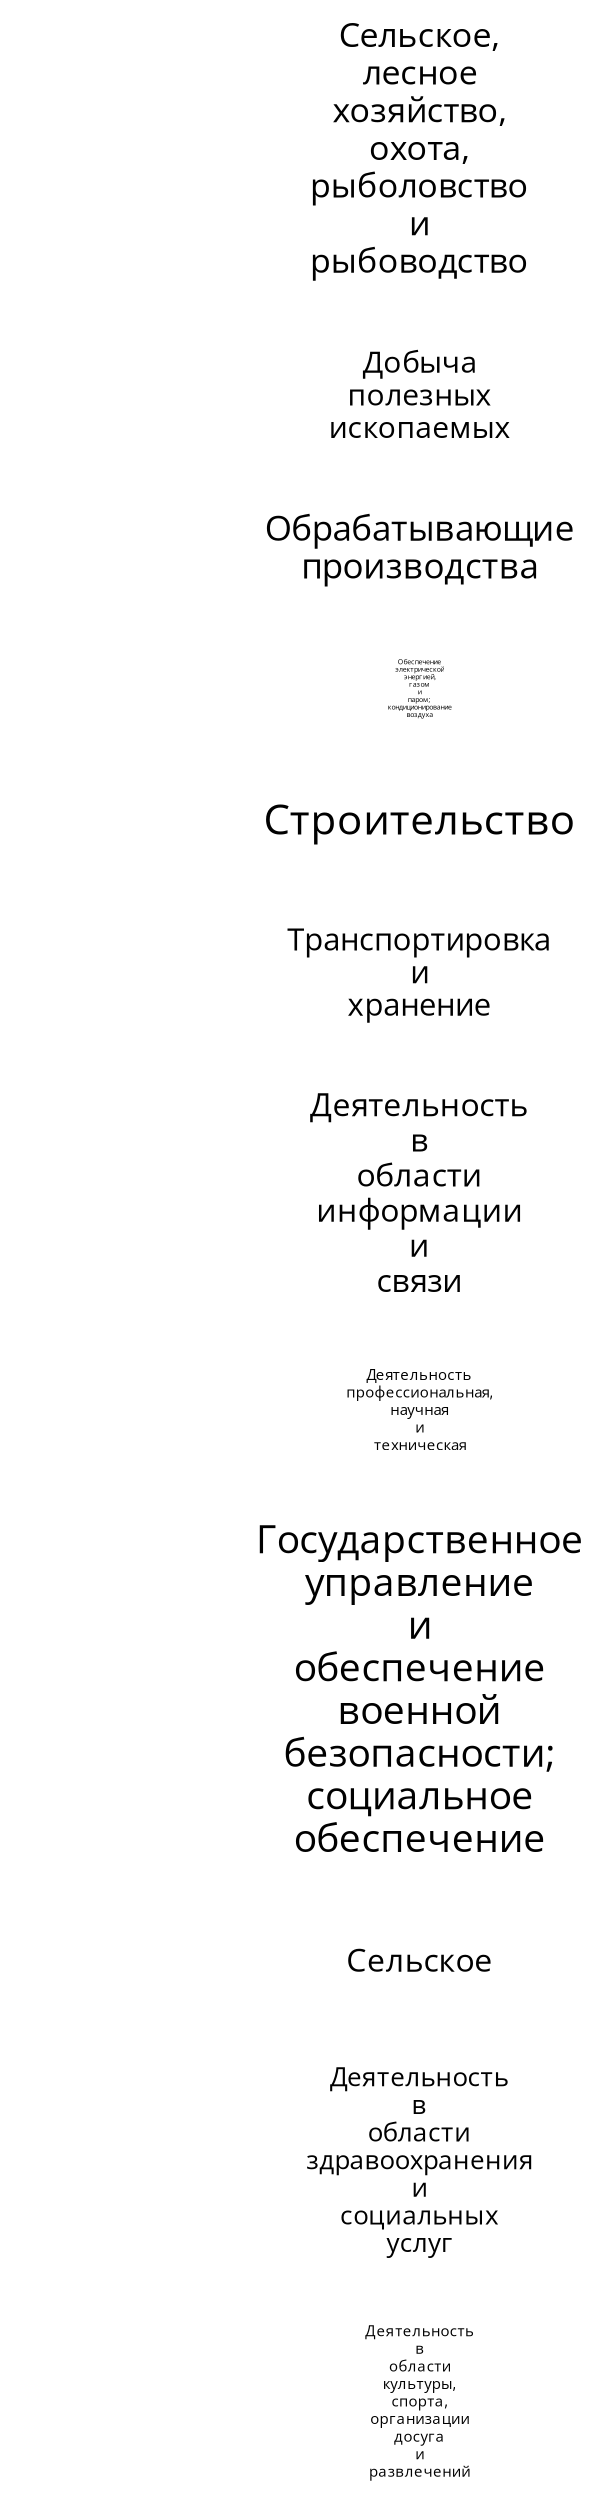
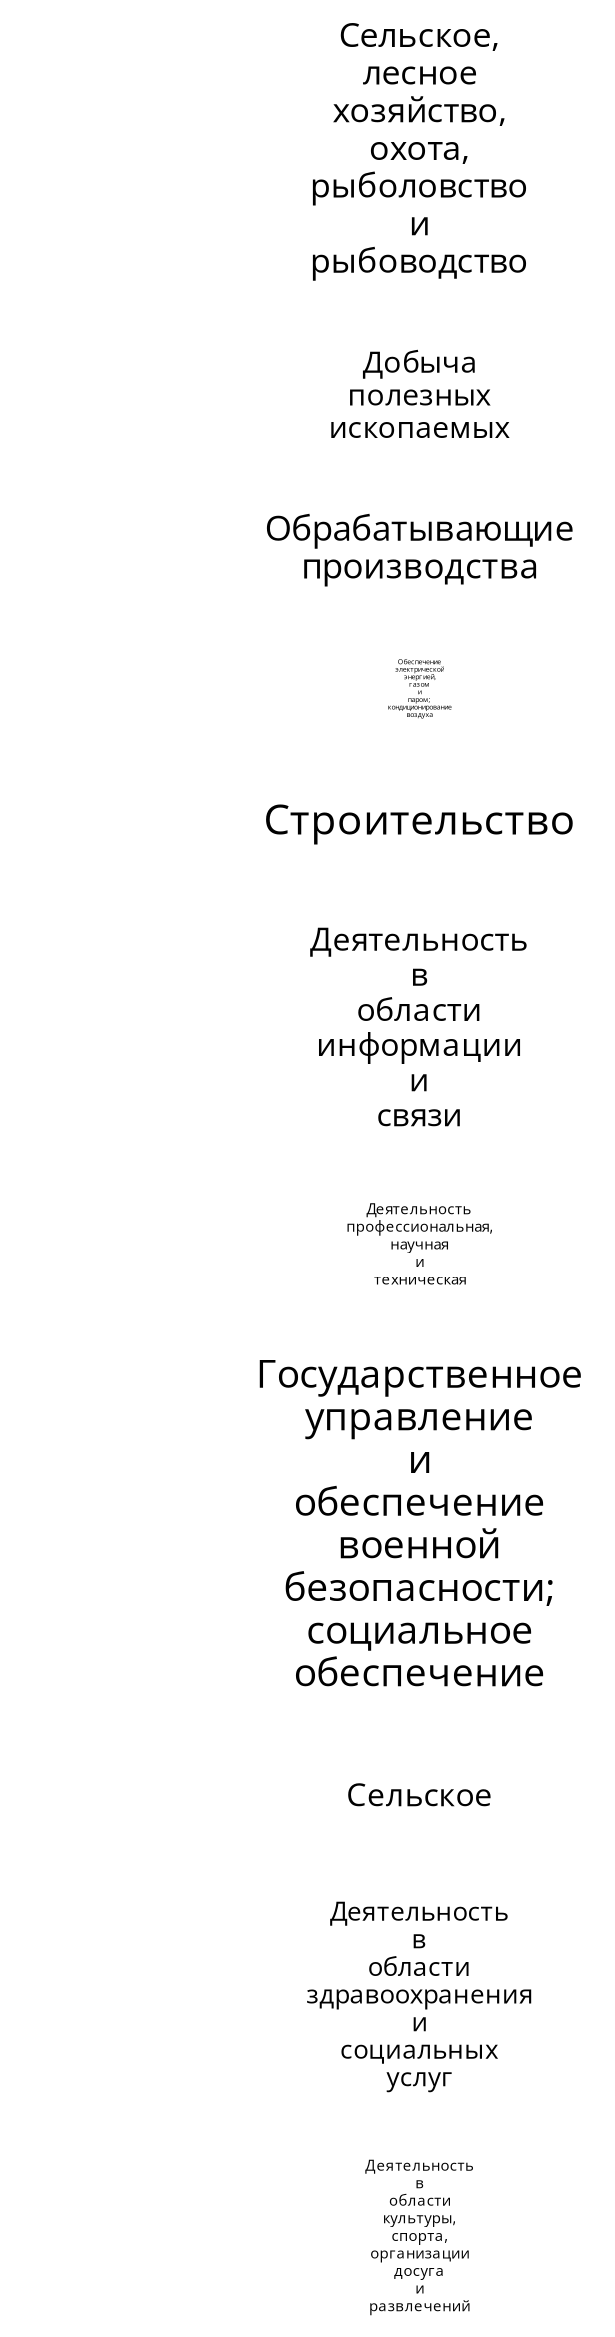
node "Транспортировка и хранение": removed
